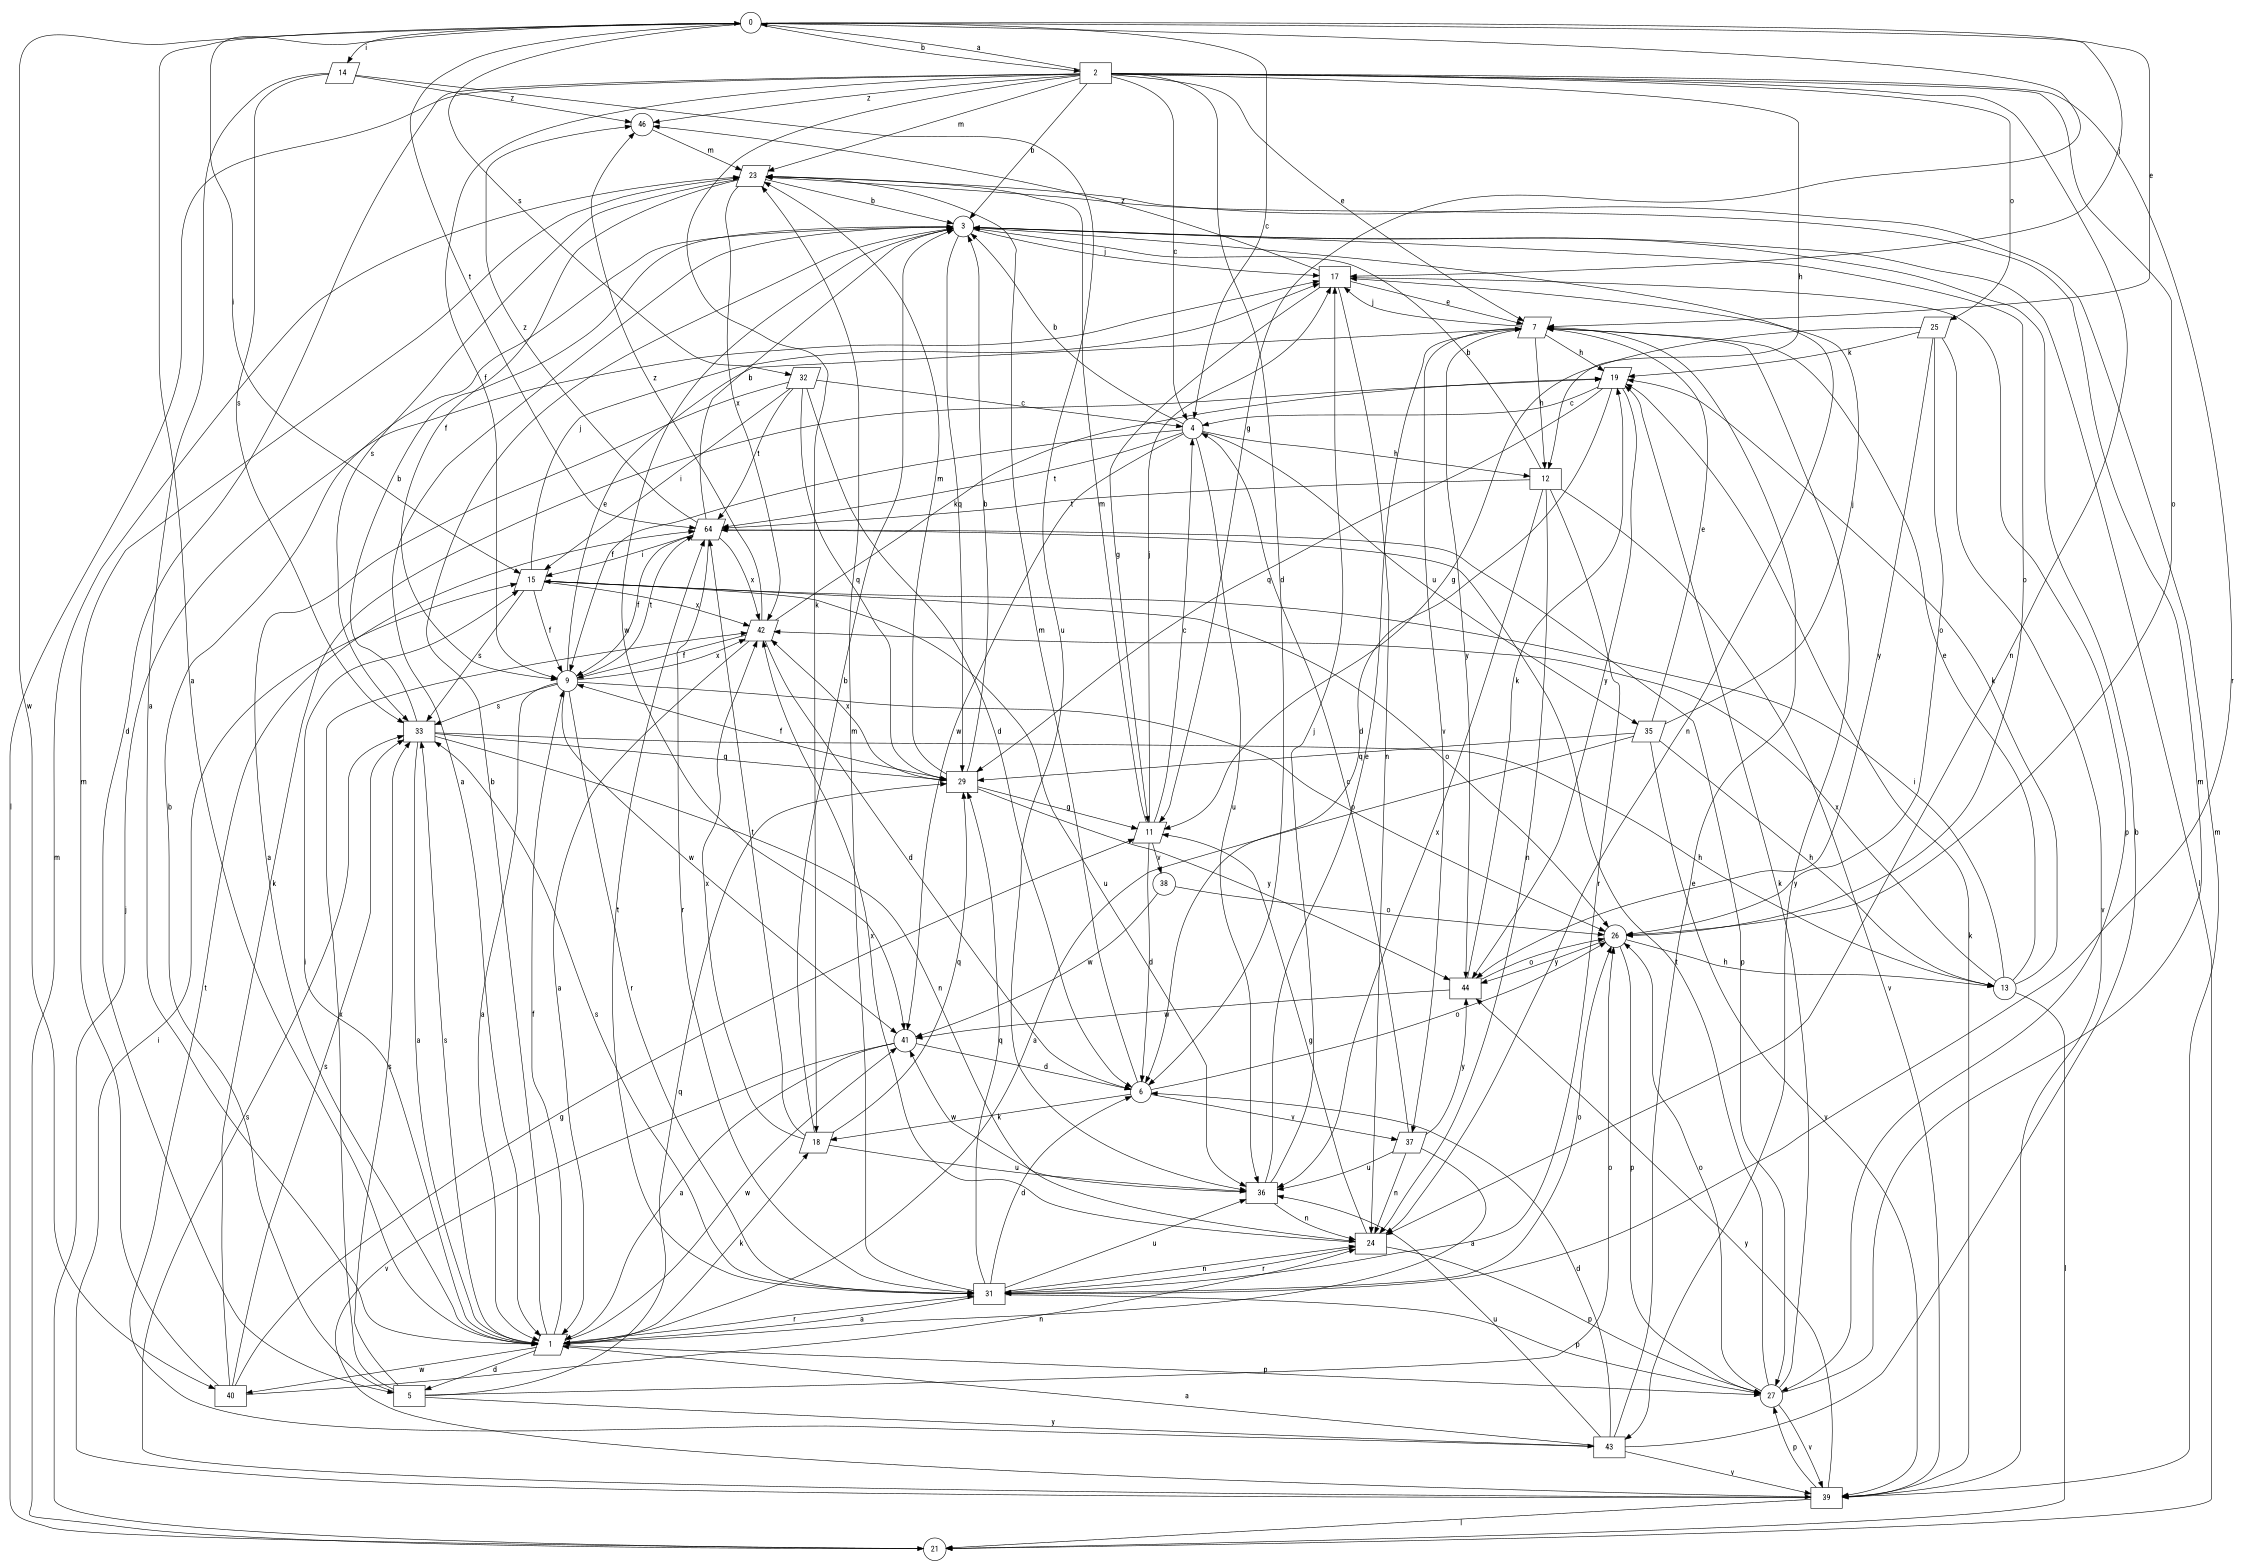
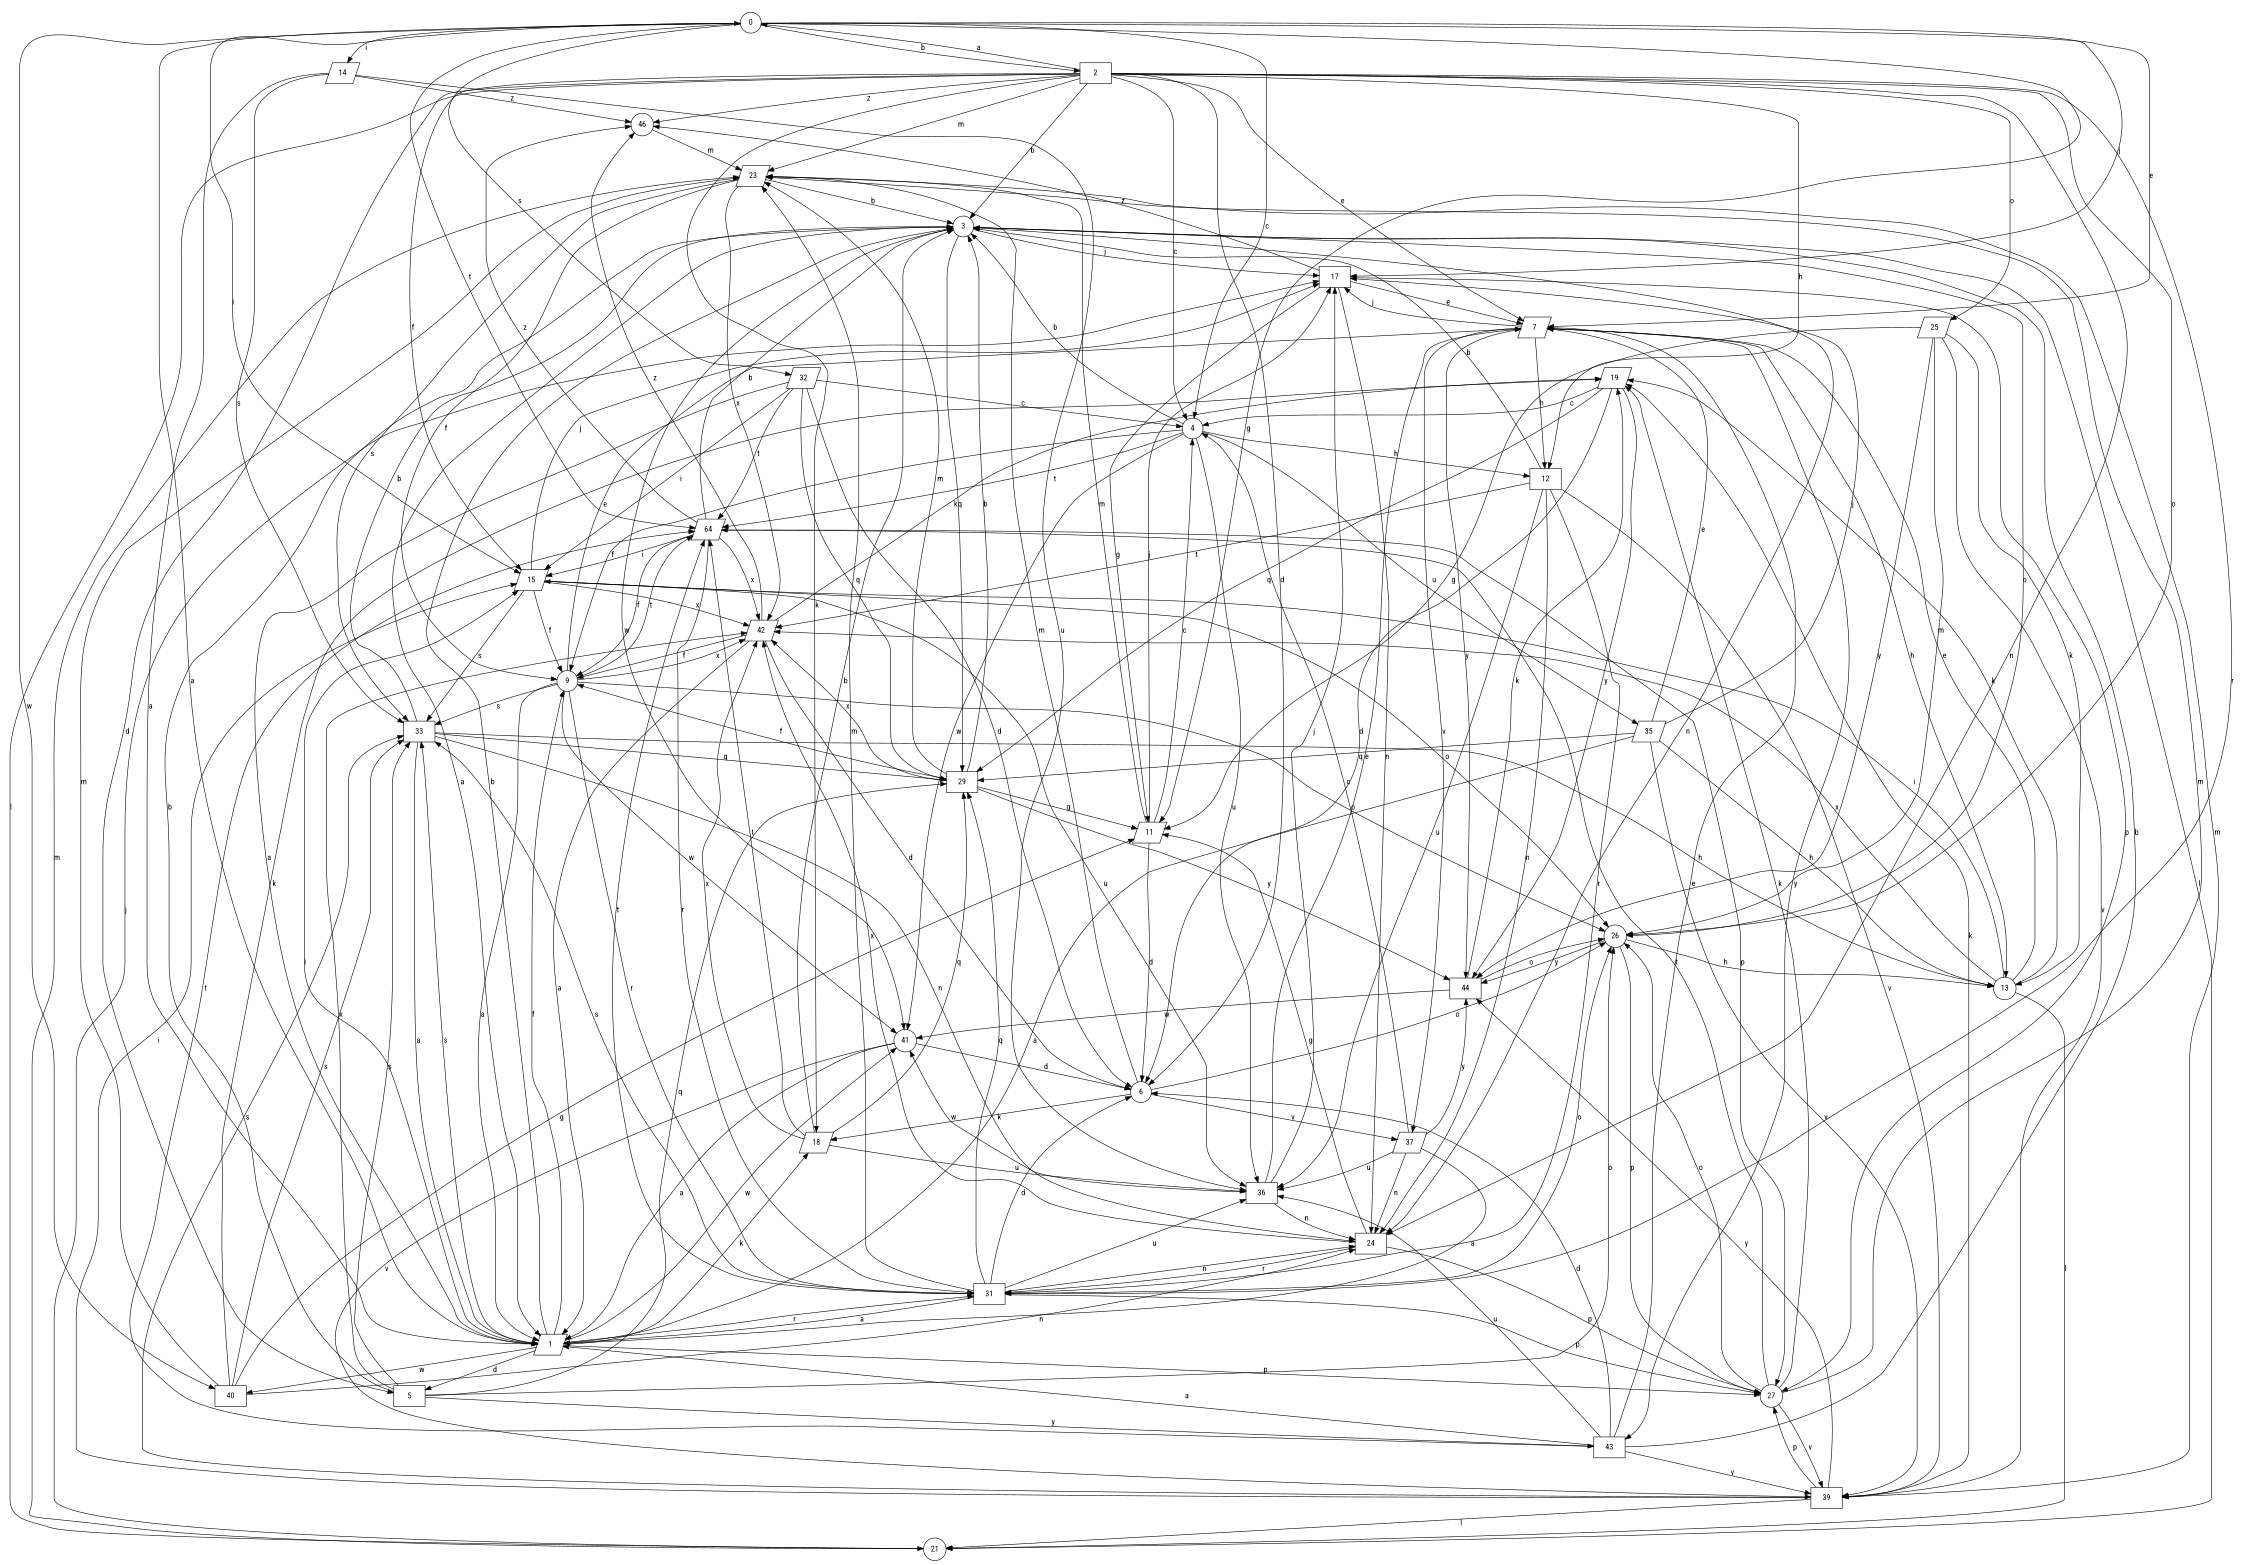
edge "2" -> "9": now "2" -> "15"
edge "7" -> "19": now "7" -> "13"
edge "25" -> "19": now "25" -> "13"
edge "12" -> "64": now "12" -> "42"
edge "25" -> "26": label "o" -> "m"
edge "12" -> "36": label "x" -> "u"
node "38": removed
